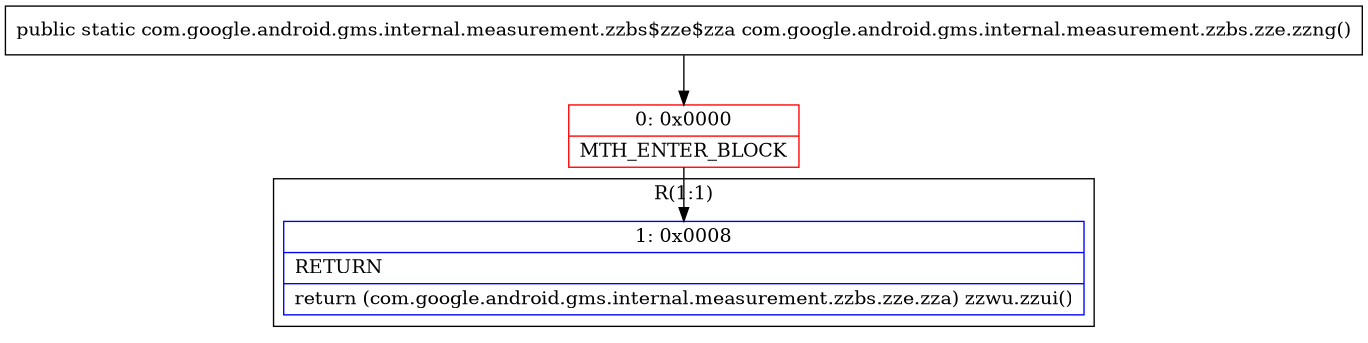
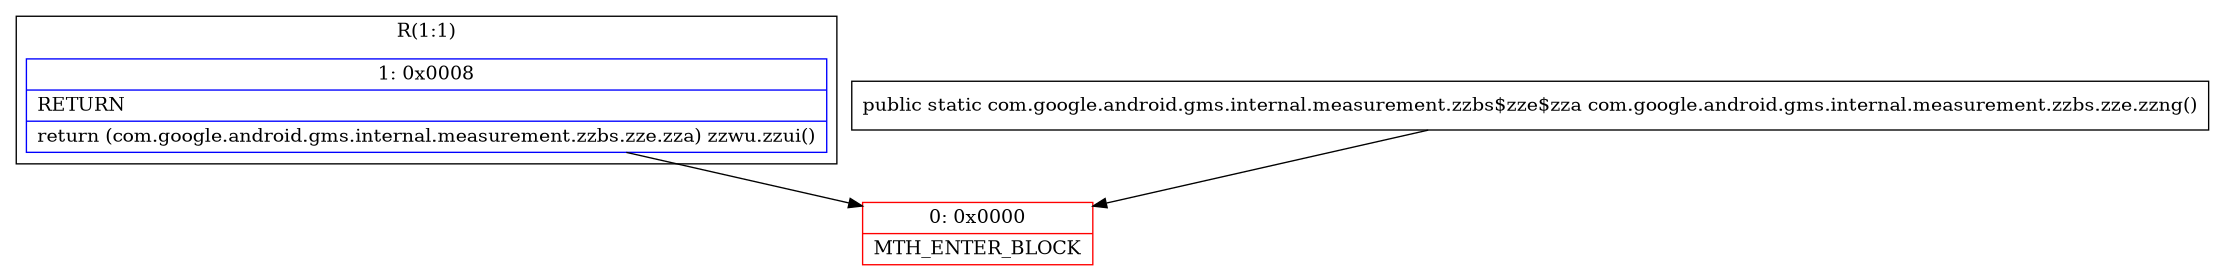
edge "0: 0x0000" -> "1: 0x0008": reversed
